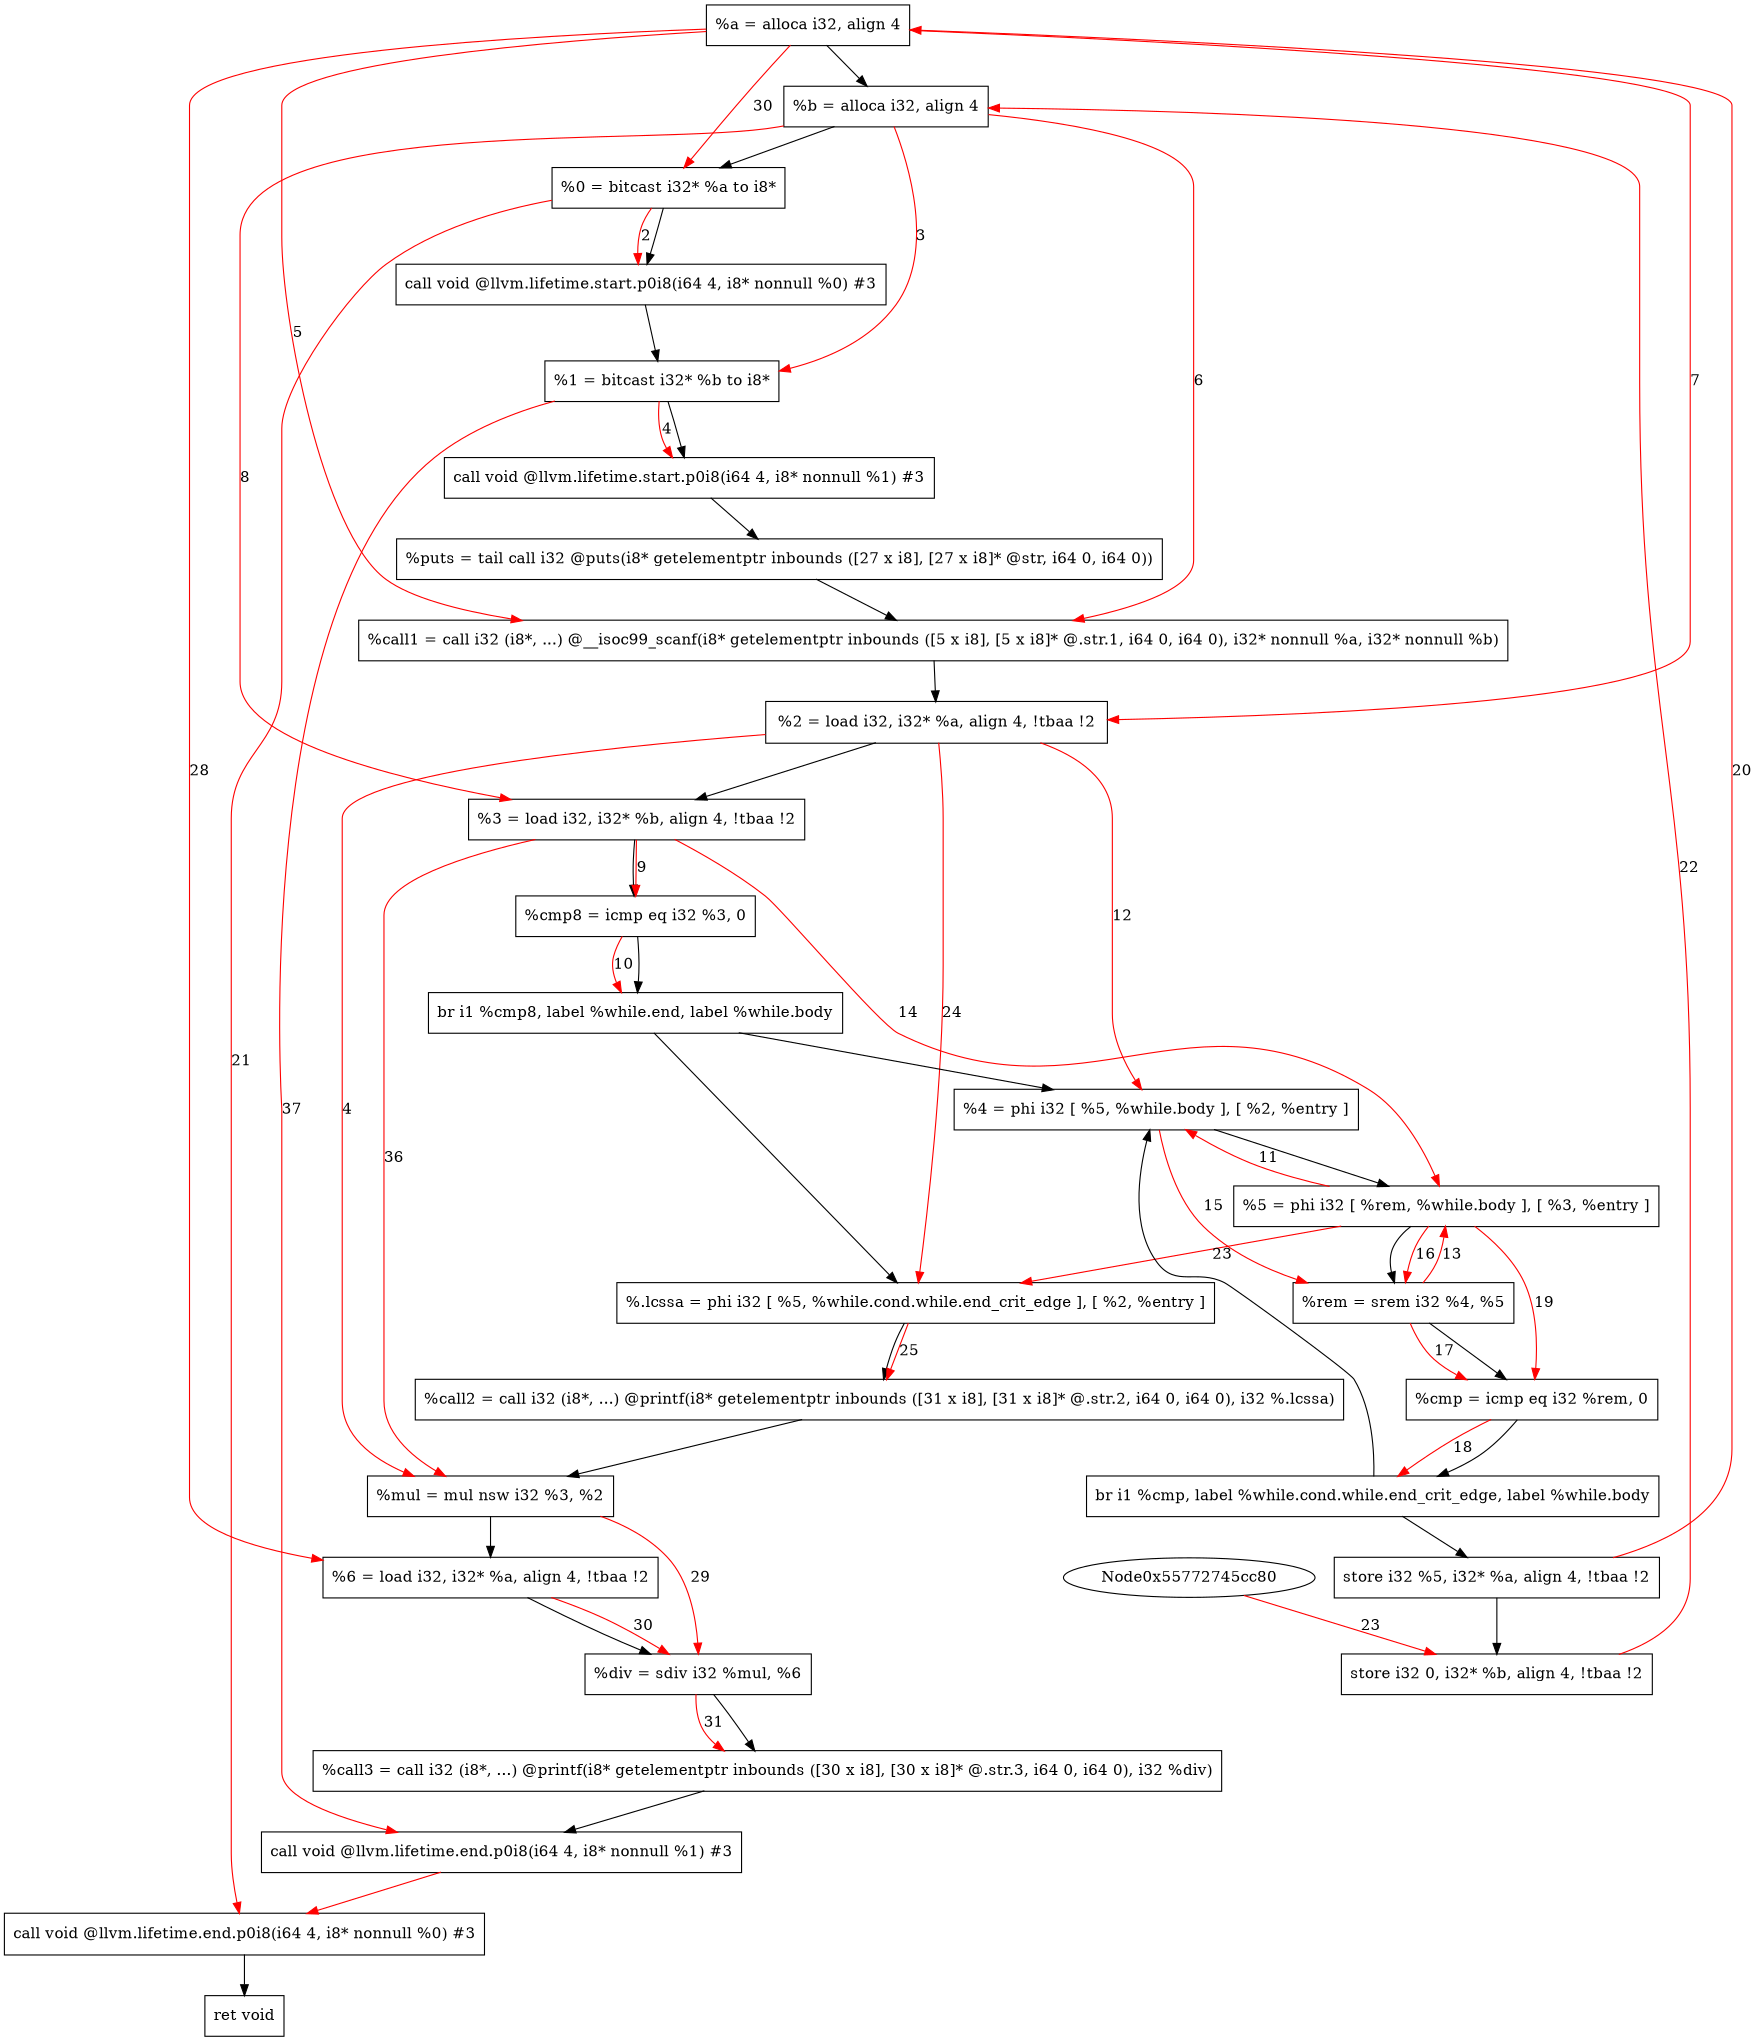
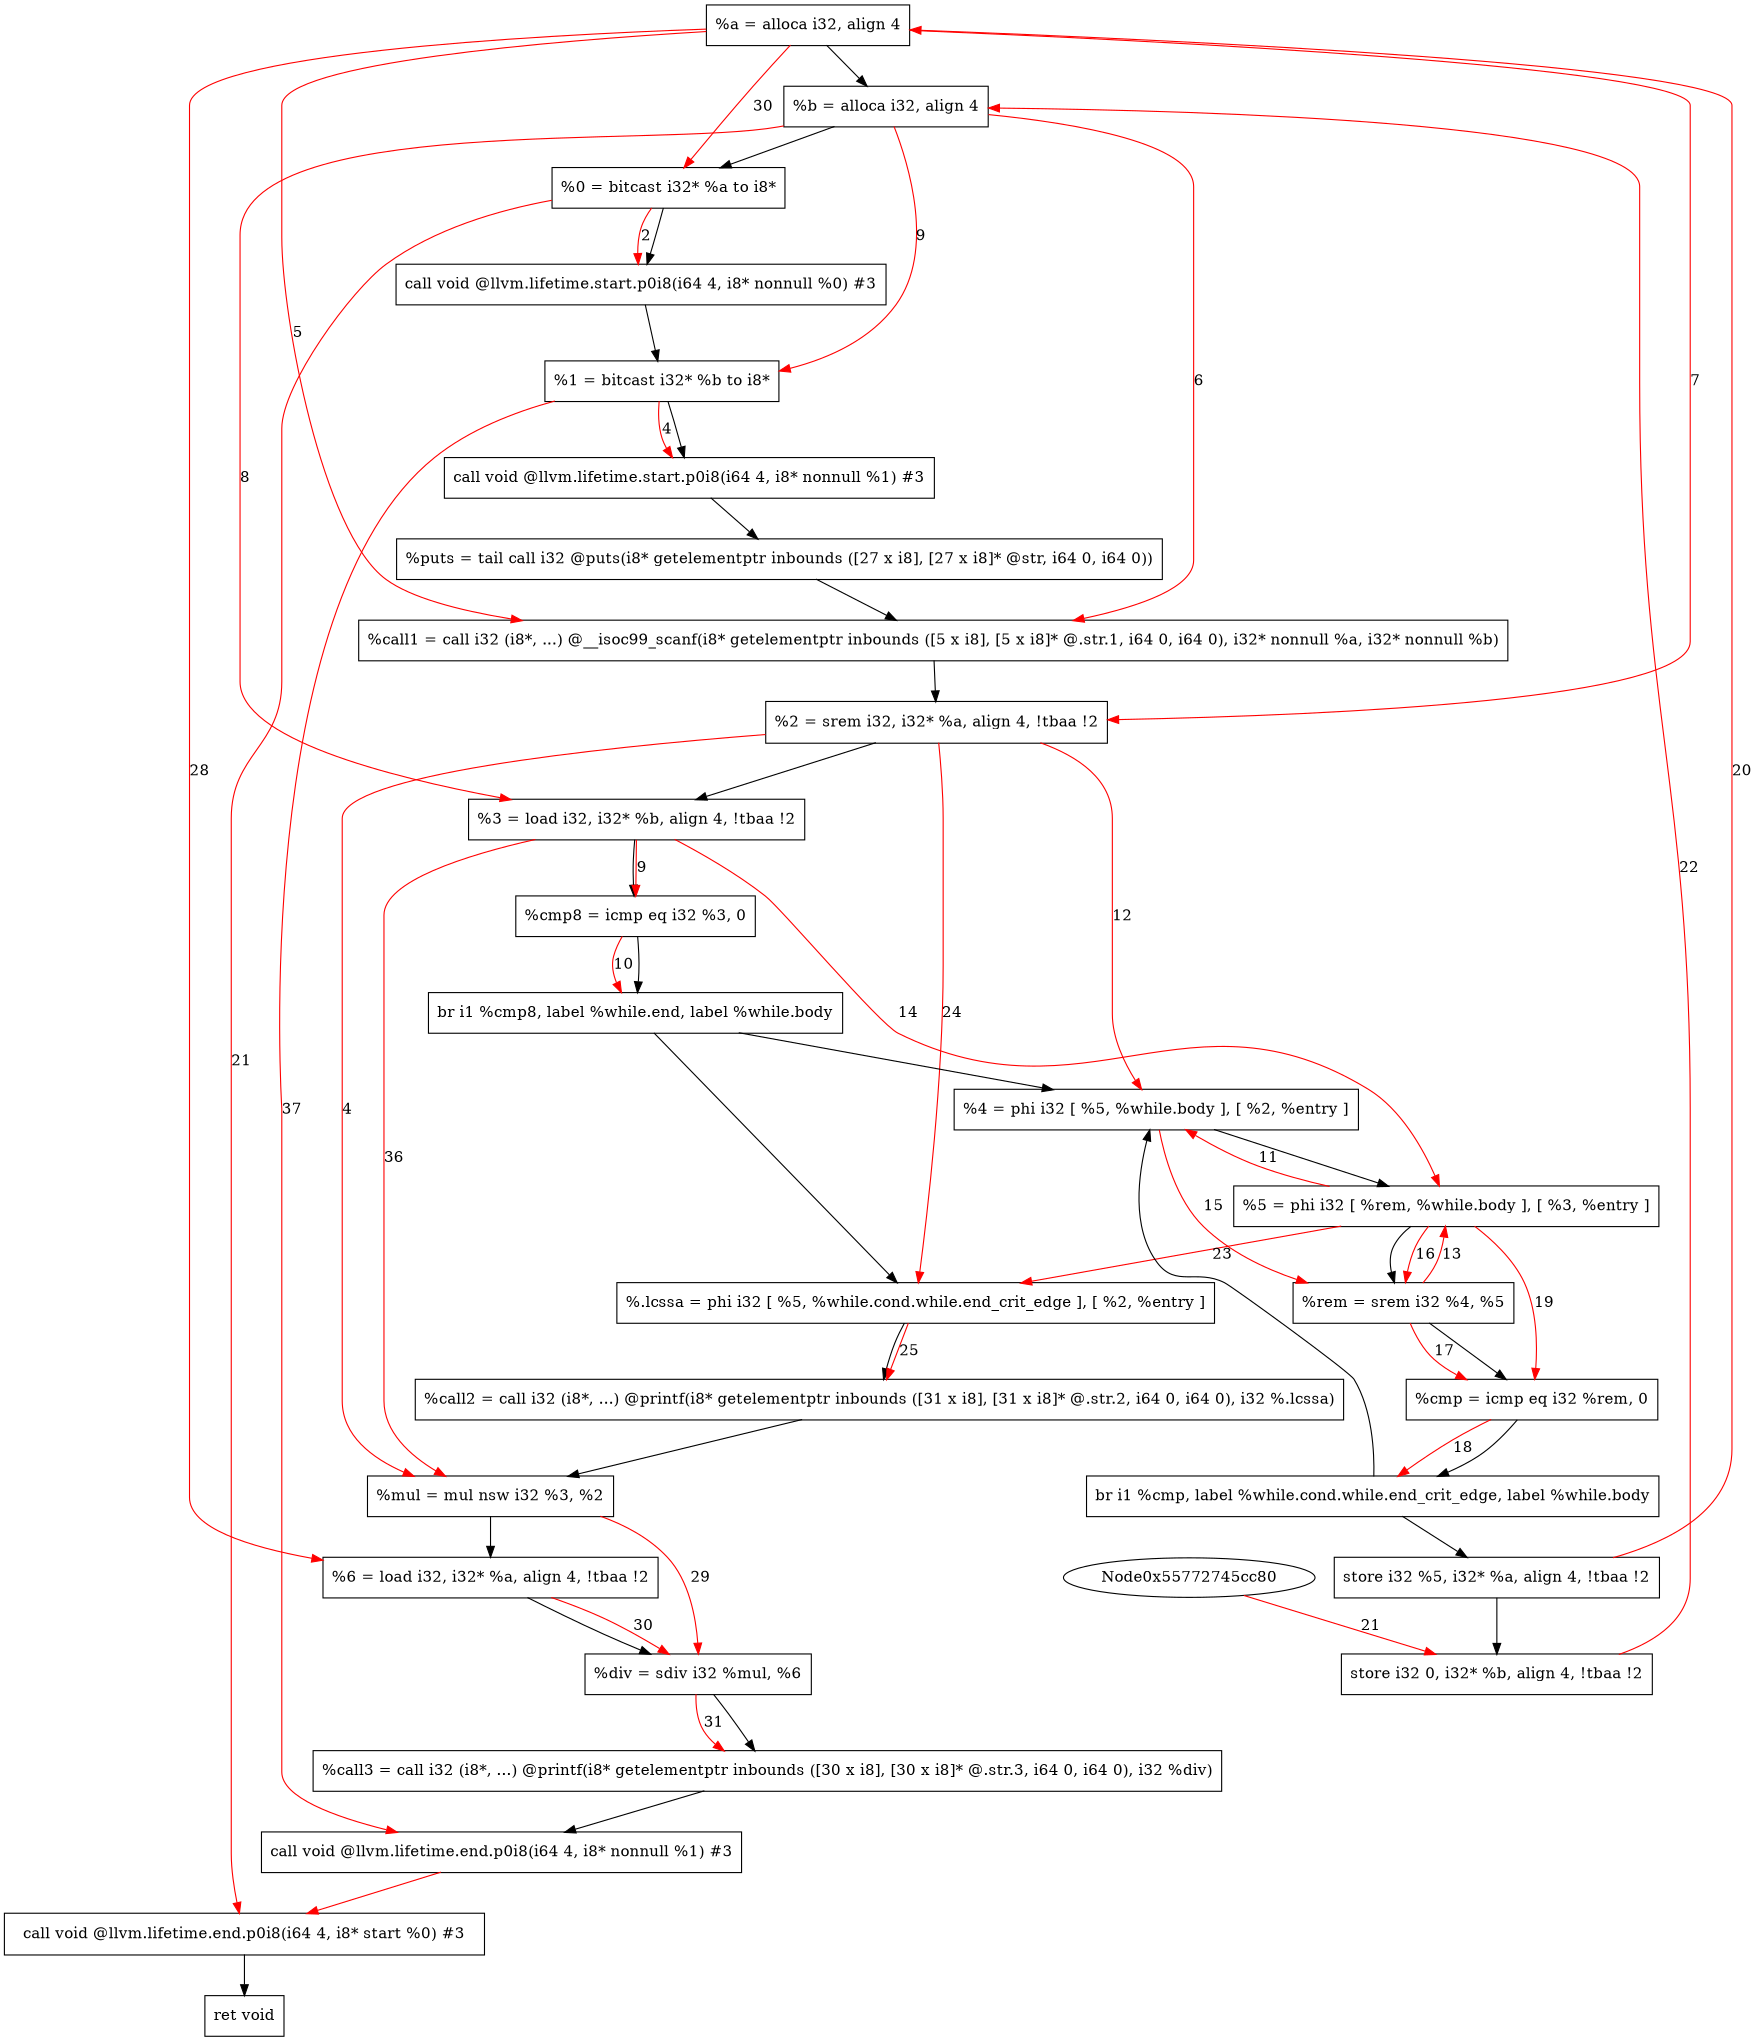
edge "%b = alloca i32, align 4" -> "%1 = bitcast i32* %b to i8*": label "3" -> "9"
node "%2 = load i32, i32* %a, align 4, !tbaa !2": label "%2 = load i32, i32* %a, align 4, !tbaa !2" -> "%2 = srem i32, i32* %a, align 4, !tbaa !2"
edge "Node0x55772745cc80" -> "store i32 0, i32* %b, align 4, !tbaa !2": label "23" -> "21"
node "call void @llvm.lifetime.end.p0i8(i64 4, i8* nonnull %0) #3": label "call void @llvm.lifetime.end.p0i8(i64 4, i8* nonnull %0) #3" -> "call void @llvm.lifetime.end.p0i8(i64 4, i8* start %0) #3"
